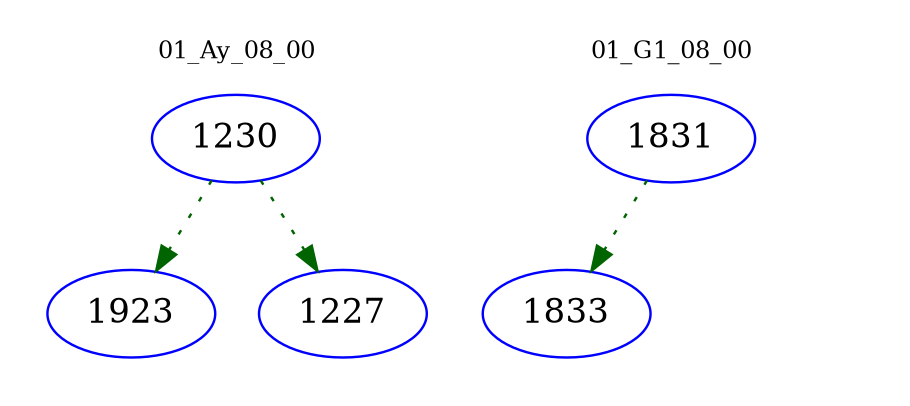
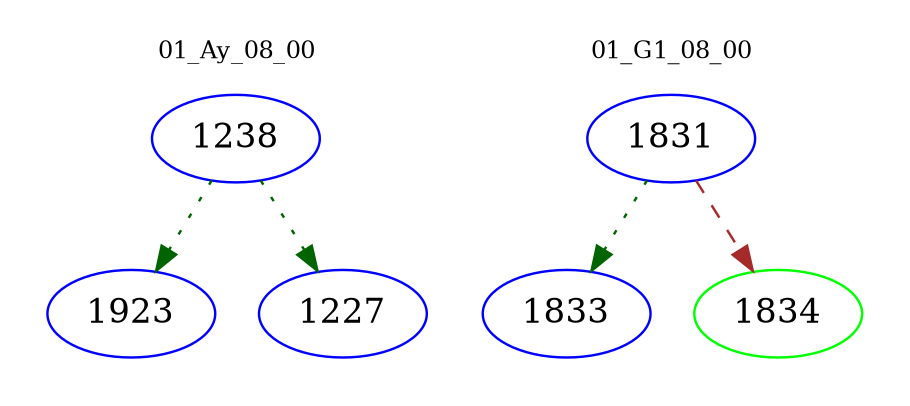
node "1230": label "1230" -> "1238"
node "1834": added
